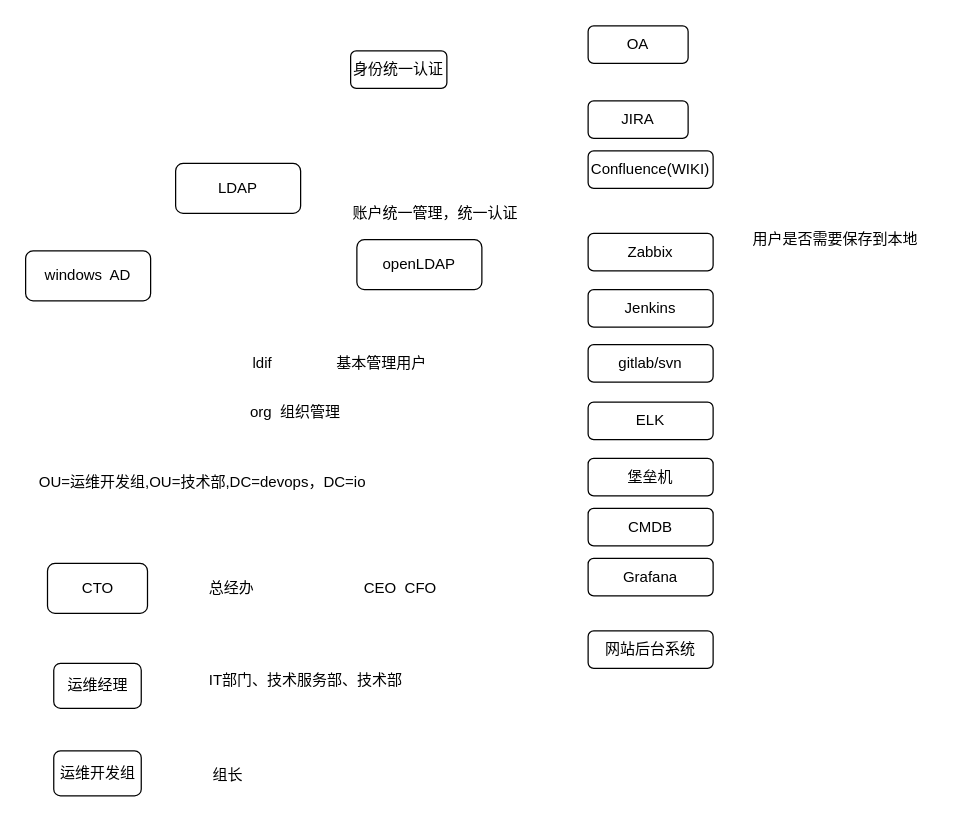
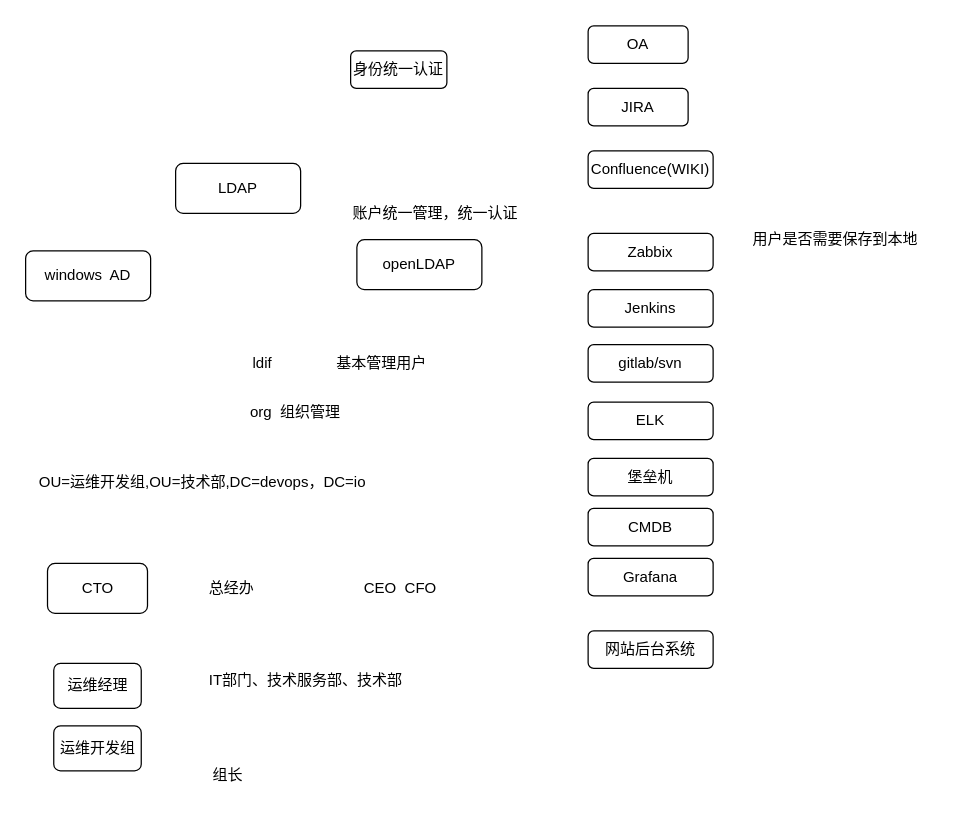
node "JIRA": moved (638, 119) -> (638, 107)
node "运维开发组": moved (98, 773) -> (98, 748)
